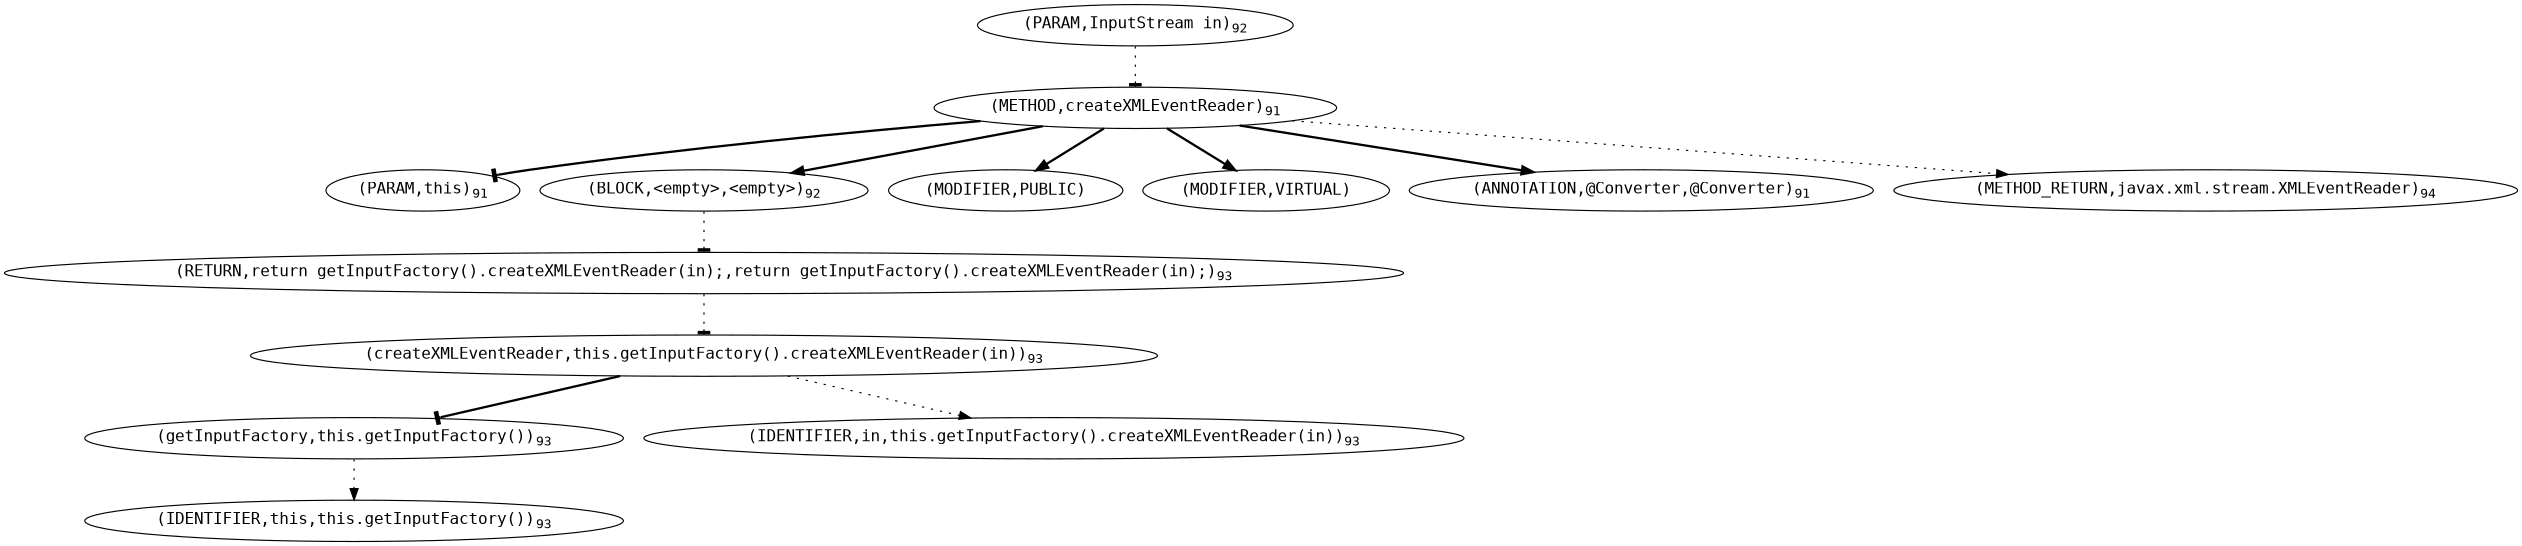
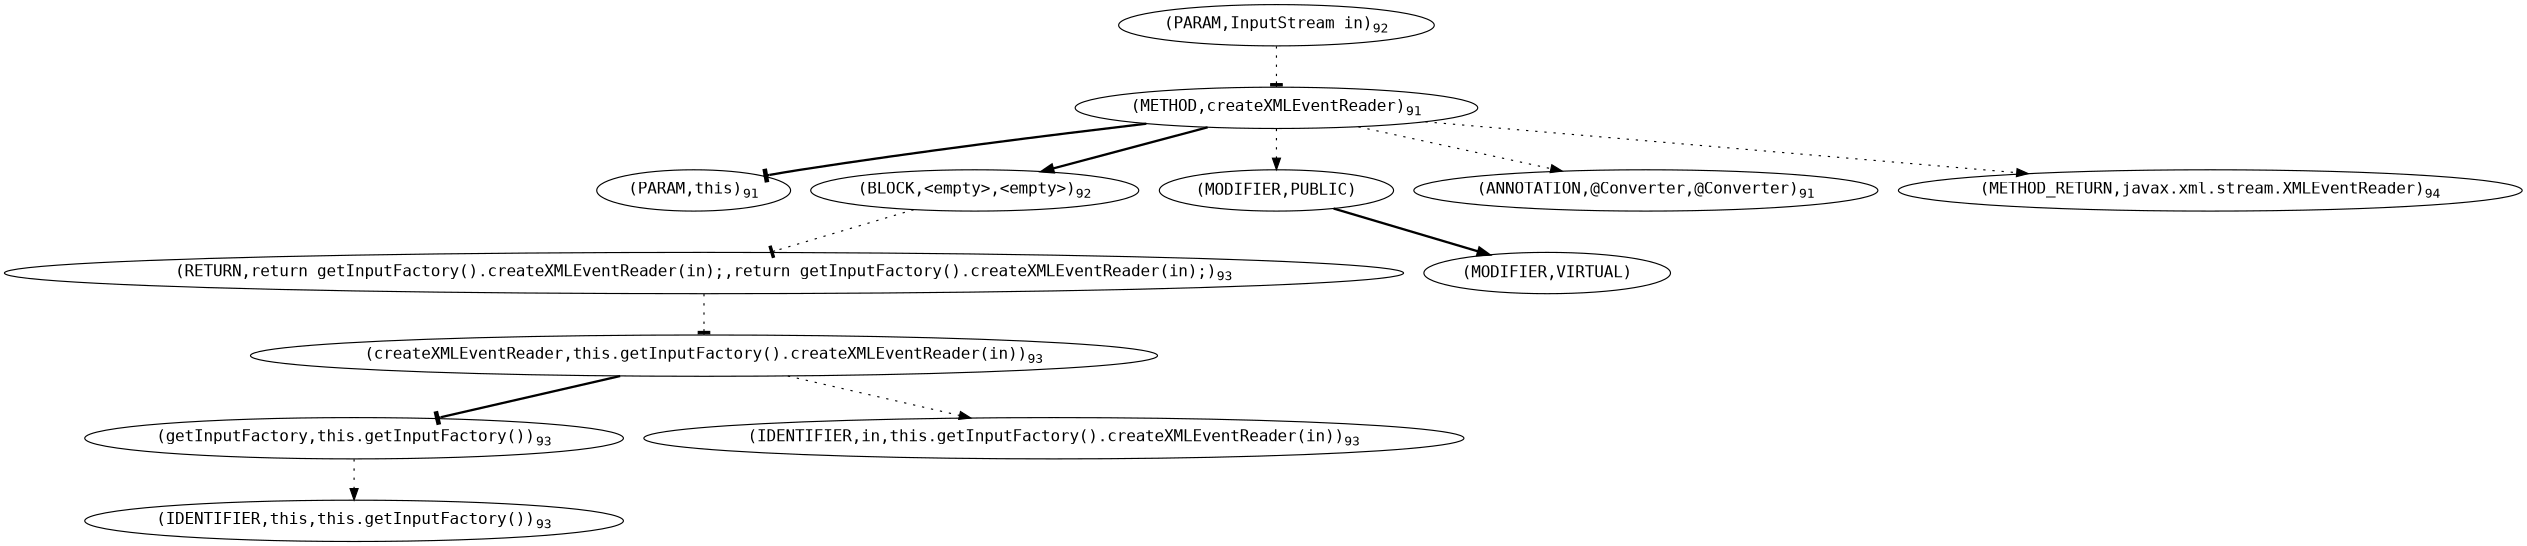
edge "(METHOD,createXMLEventReader)" -> "(MODIFIER,PUBLIC)": style bold -> dotted
edge "(METHOD,createXMLEventReader)" -> "(MODIFIER,VIRTUAL)": now "(MODIFIER,PUBLIC)" -> "(MODIFIER,VIRTUAL)"
edge "(METHOD,createXMLEventReader)" -> "(ANNOTATION,@Converter,@Converter)": style bold -> dotted
